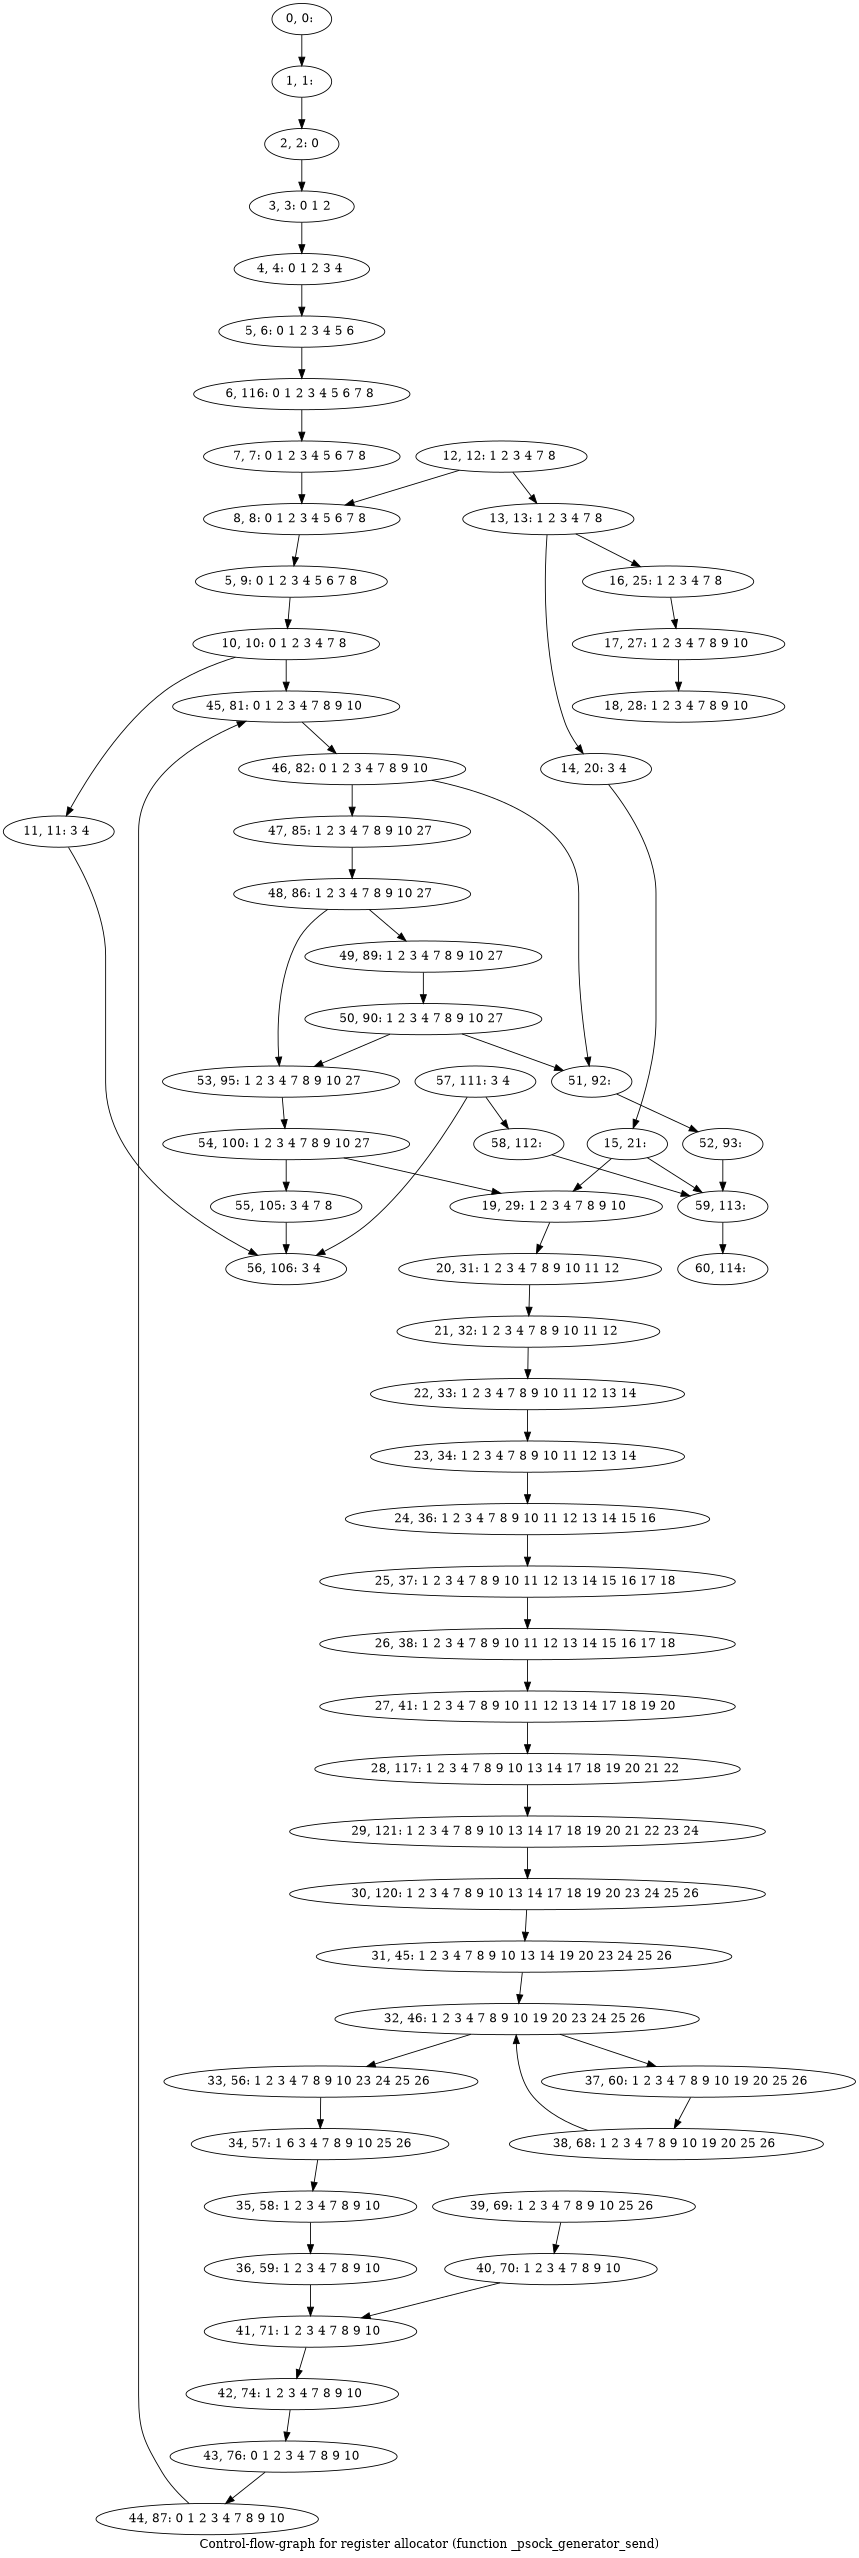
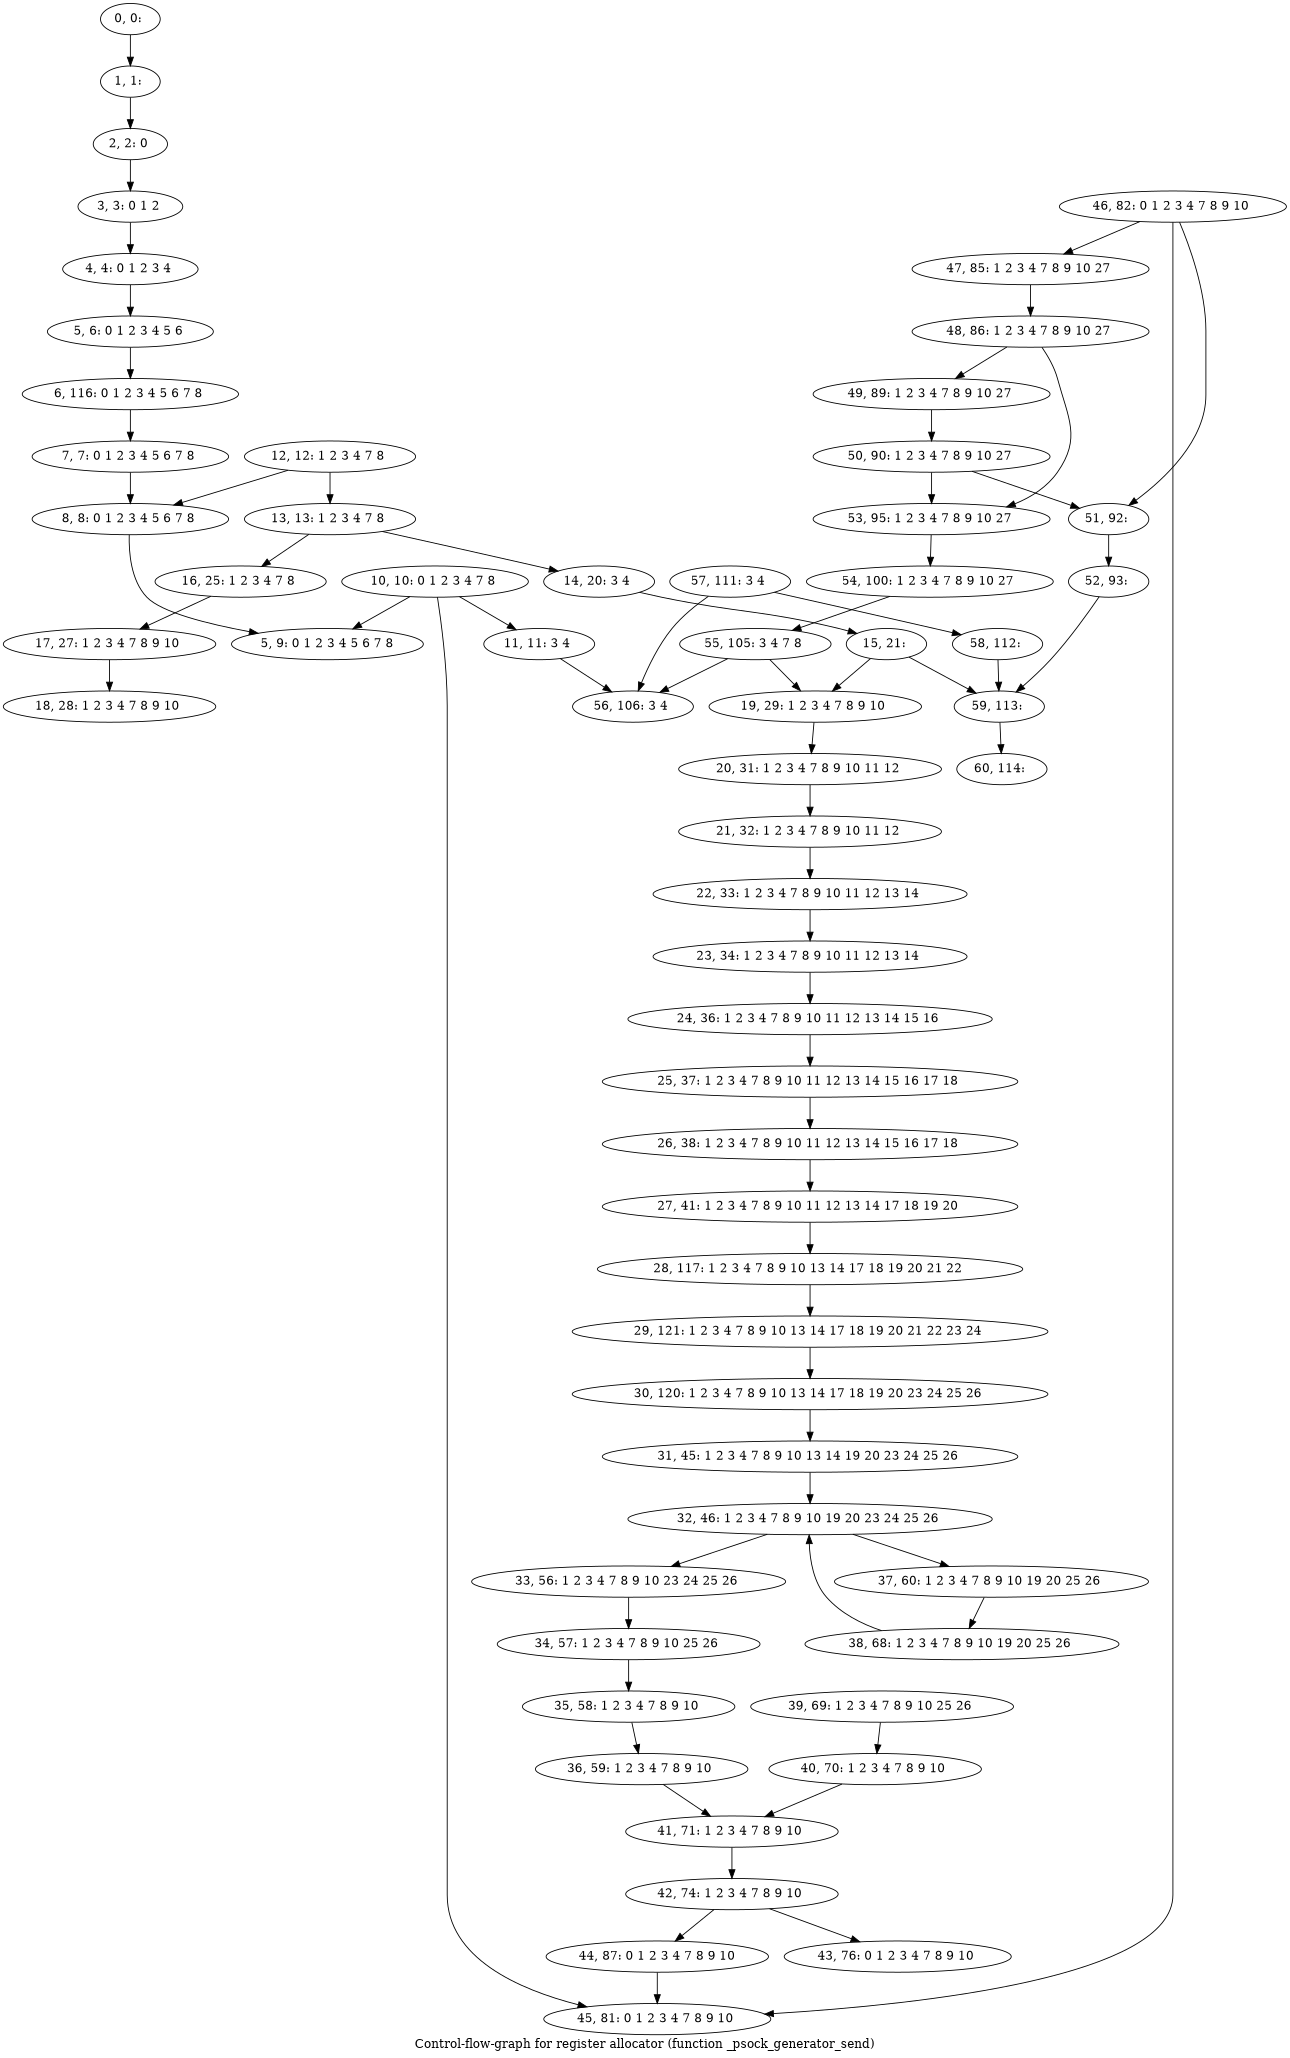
edge "5, 9: 0 1 2 3 4 5 6 7 8" -> "10, 10: 0 1 2 3 4 7 8": reversed
edge "45, 81: 0 1 2 3 4 7 8 9 10" -> "46, 82: 0 1 2 3 4 7 8 9 10": reversed
edge "54, 100: 1 2 3 4 7 8 9 10 27" -> "19, 29: 1 2 3 4 7 8 9 10": now "55, 105: 3 4 7 8" -> "19, 29: 1 2 3 4 7 8 9 10"
node "34, 57: 1 6 3 4 7 8 9 10 25 26": label "34, 57: 1 6 3 4 7 8 9 10 25 26" -> "34, 57: 1 2 3 4 7 8 9 10 25 26"
edge "43, 76: 0 1 2 3 4 7 8 9 10" -> "44, 87: 0 1 2 3 4 7 8 9 10": now "42, 74: 1 2 3 4 7 8 9 10" -> "44, 87: 0 1 2 3 4 7 8 9 10"
